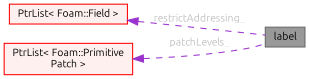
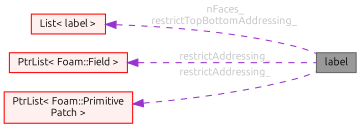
node "List< label >": added
edge "label" -> "PtrList< Foam::Primitive Patch >": label " patchLevels_" -> " restrictAddressing_"
